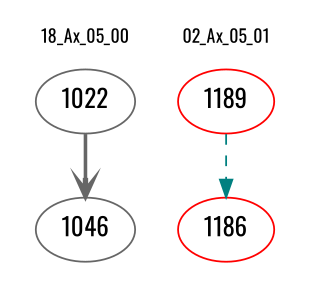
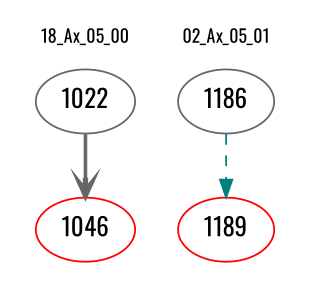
edge "1189" -> "1186": reversed
node "1046": color gray40 -> red
node "1186": color red -> gray40
